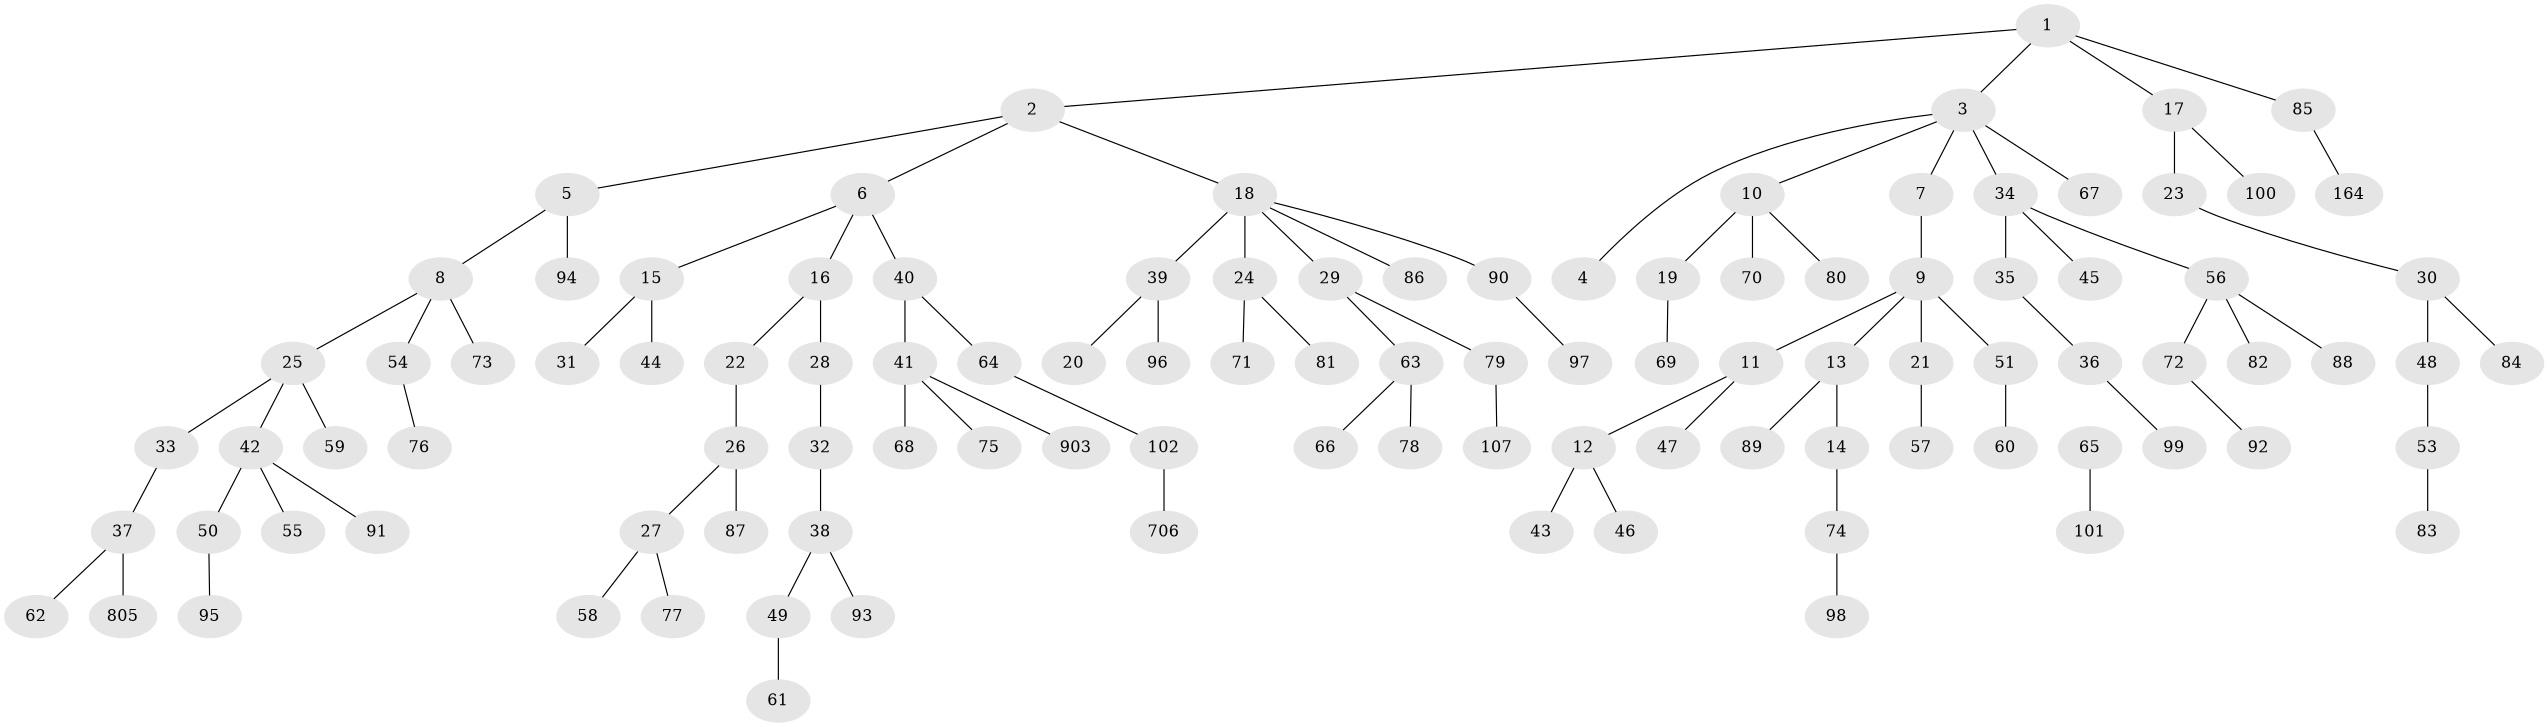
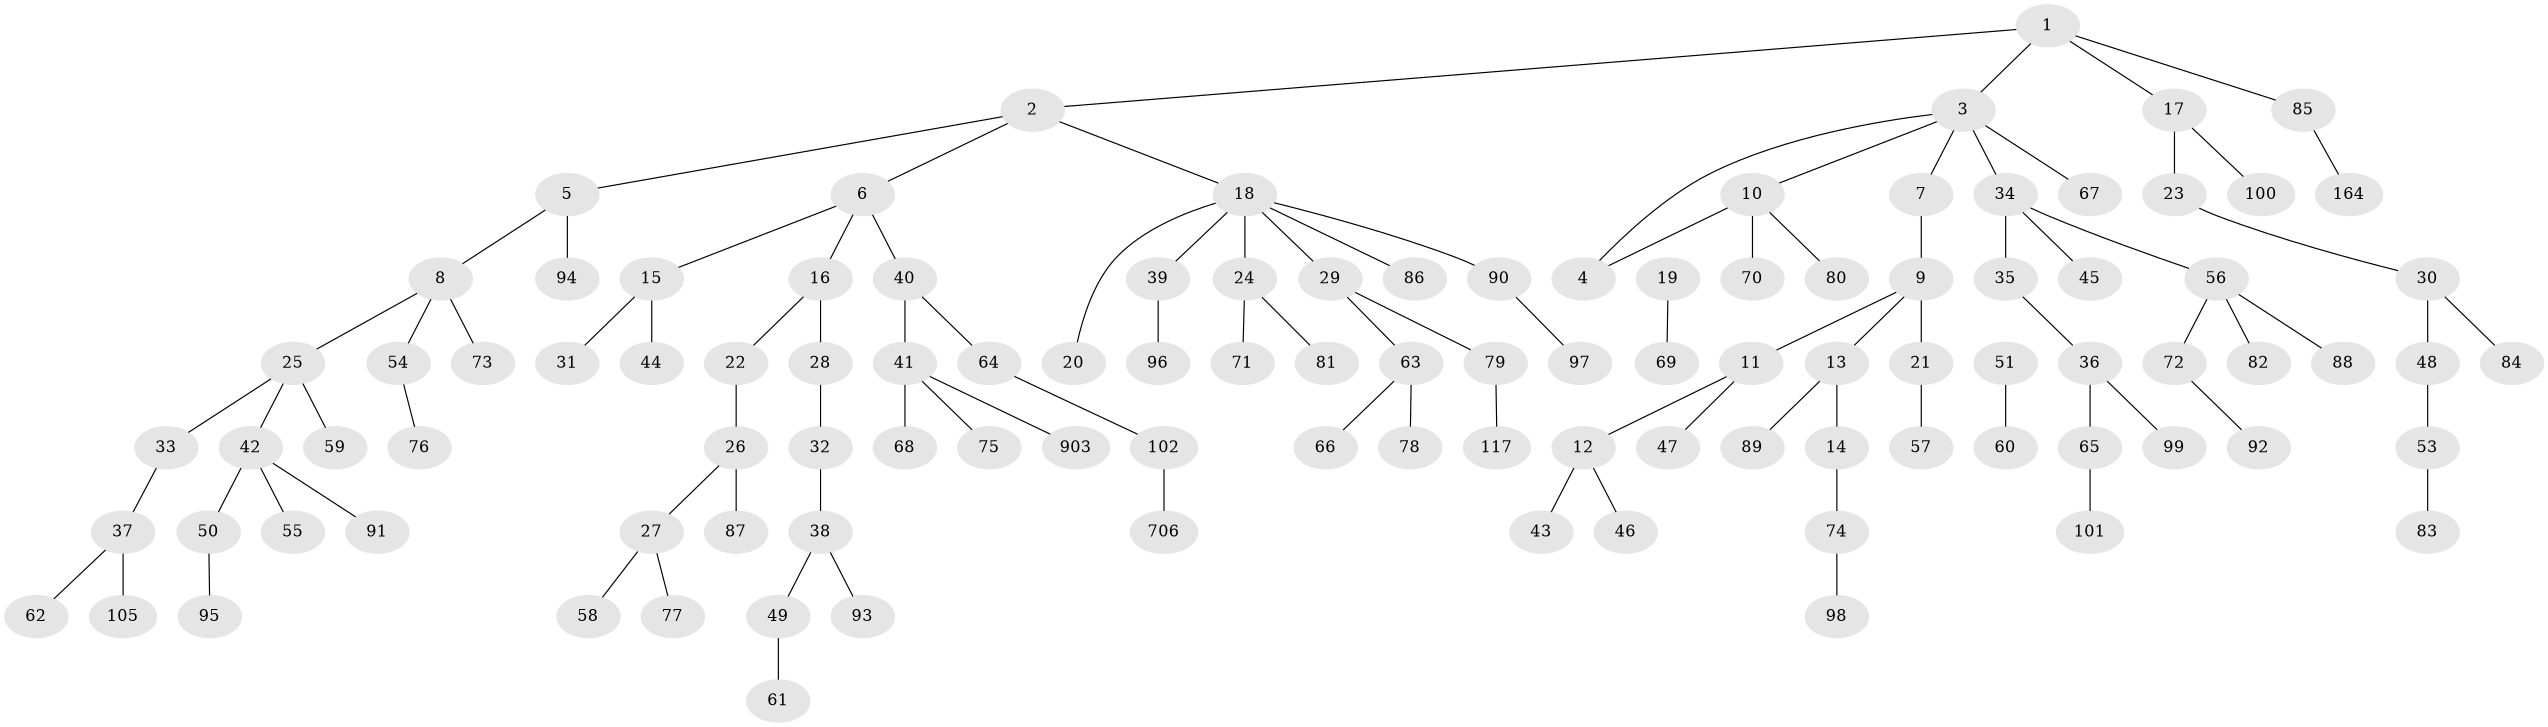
edge "10" -- "19": now "10" -- "4"
edge "39" -- "20": now "18" -- "20"
edge "9" -- "51": removed
edge "36" -- "65": added
node "107": label "107" -> "117"
node "805": label "805" -> "105"
